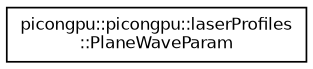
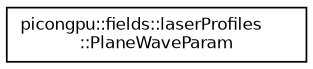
node "picongpu::picongpu::laserProfiles ::PlaneWaveParam": label "picongpu::picongpu::laserProfiles ::PlaneWaveParam" -> "picongpu::fields::laserProfiles ::PlaneWaveParam"
